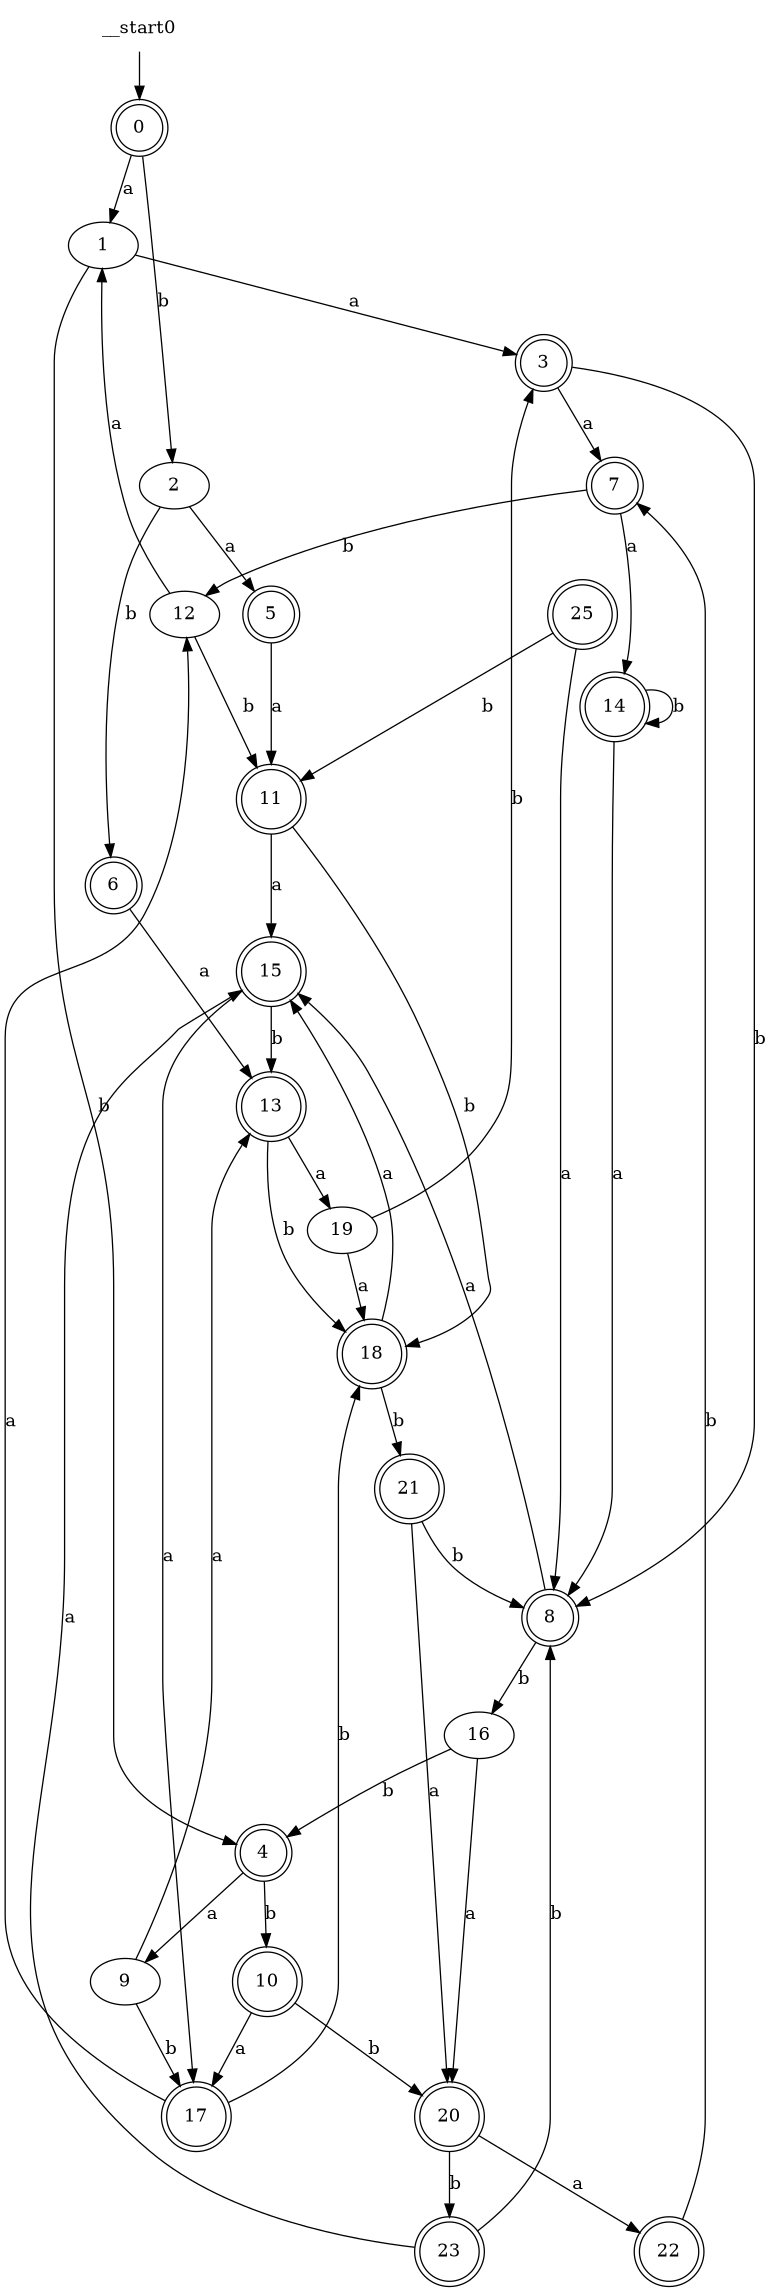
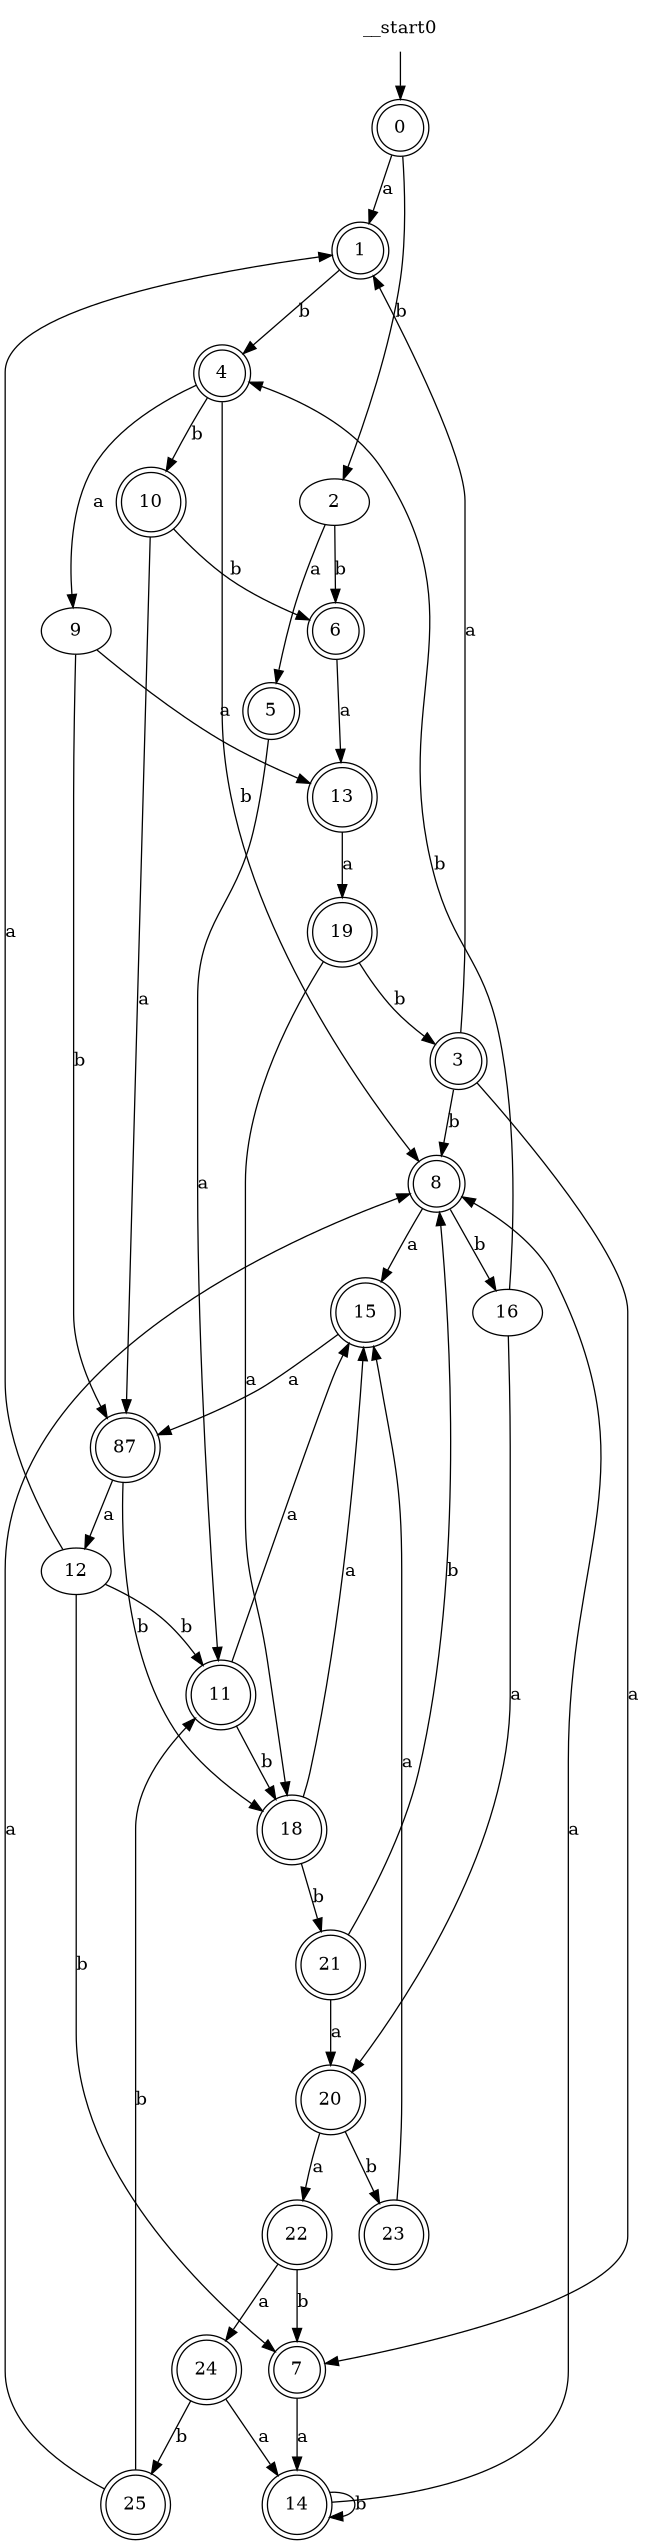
node "1": shape ellipse -> doublecircle
edge "1" -> "3": reversed
edge "7" -> "12": reversed
edge "15" -> "13": removed, label "b"
node "19": shape ellipse -> doublecircle
edge "13" -> "18": removed, label "b"
edge "23" -> "8": now "4" -> "8"
edge "10" -> "20": now "10" -> "6"
node "17": label "17" -> "87"
node "24": added
